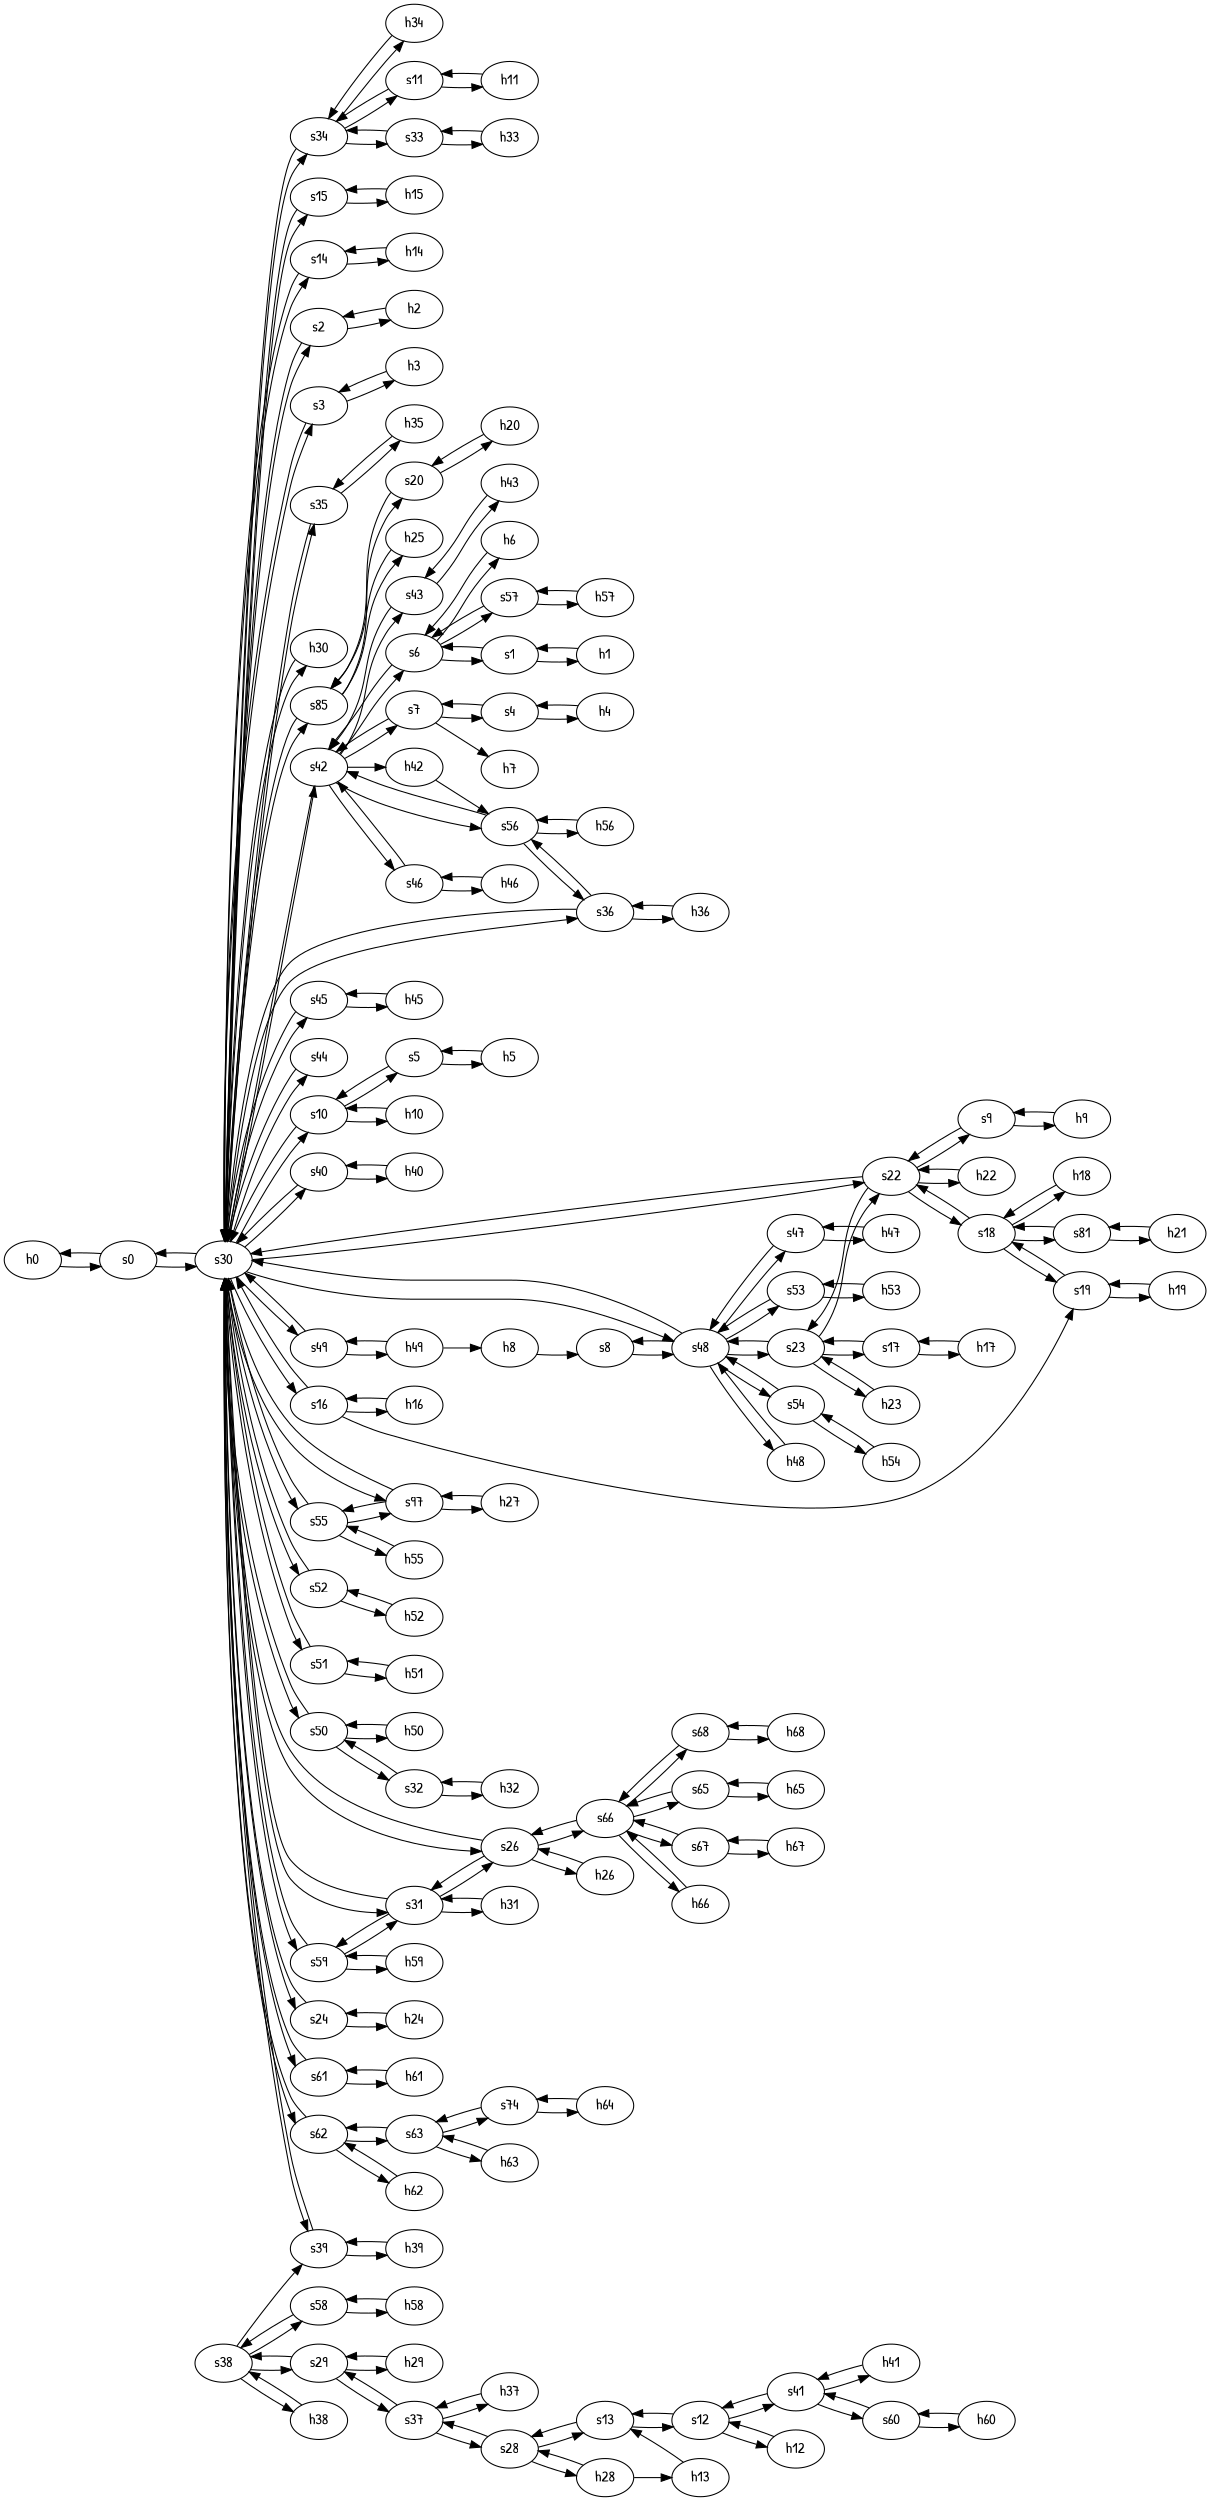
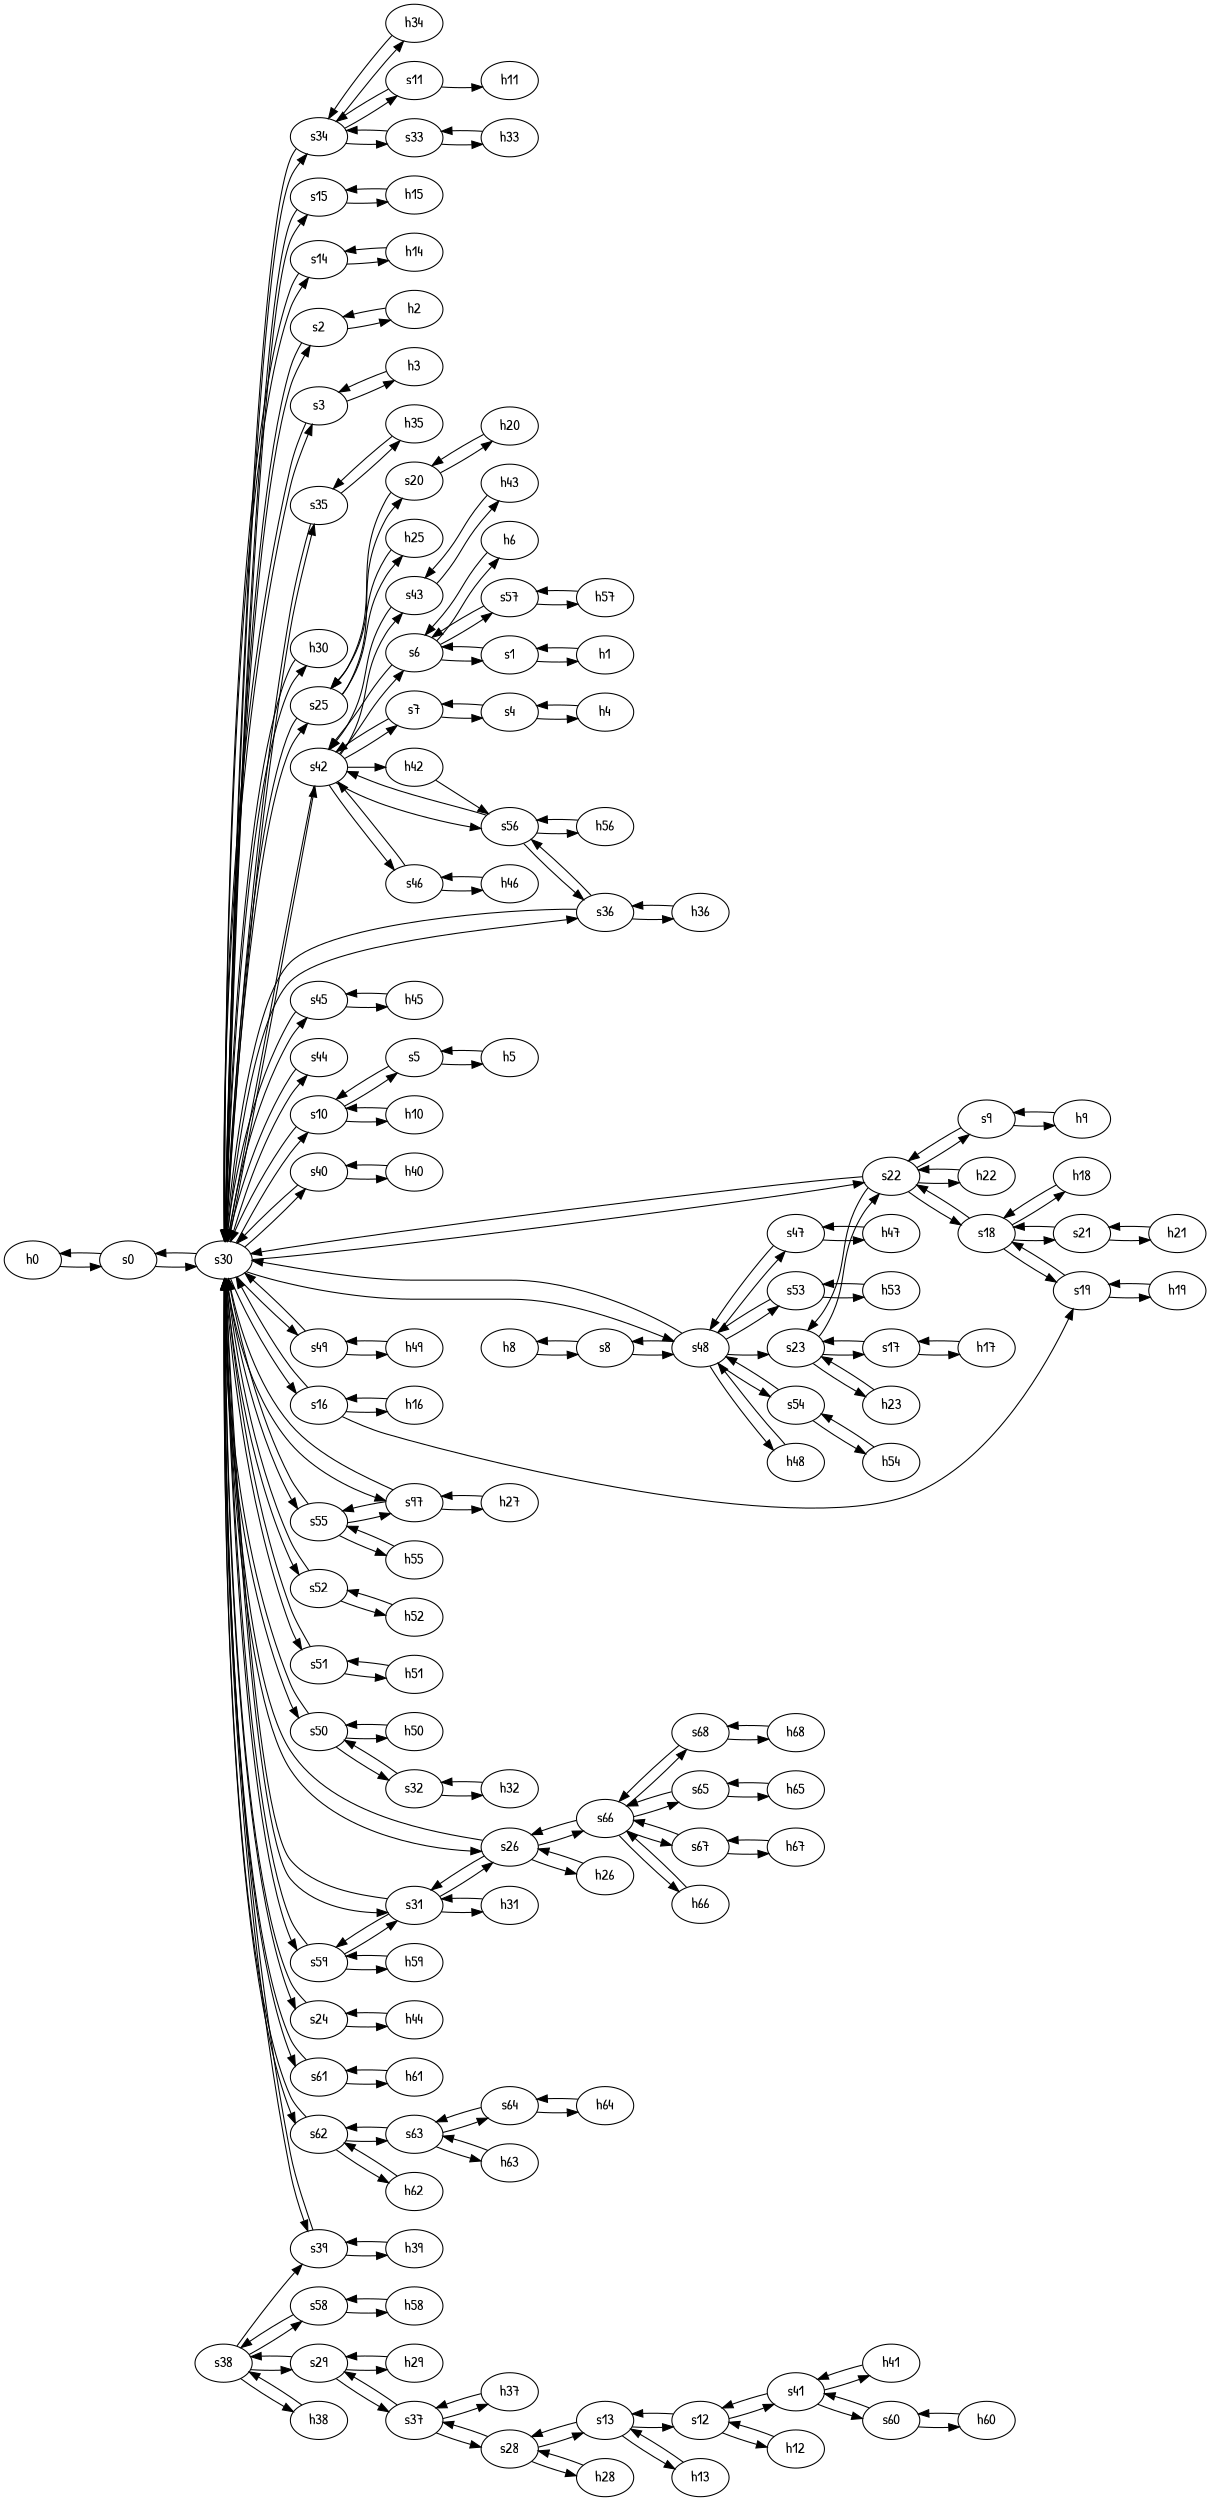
edge "h11" -> "s11": removed
node "s85": label "s85" -> "s25"
node "h7": removed
node "s81": label "s81" -> "s21"
edge "s23" -> "s48": removed
edge "h49" -> "h8": now "s8" -> "h8"
node "h24": label "h24" -> "h44"
node "s74": label "s74" -> "s64"
edge "h28" -> "h13": now "s13" -> "h13"
